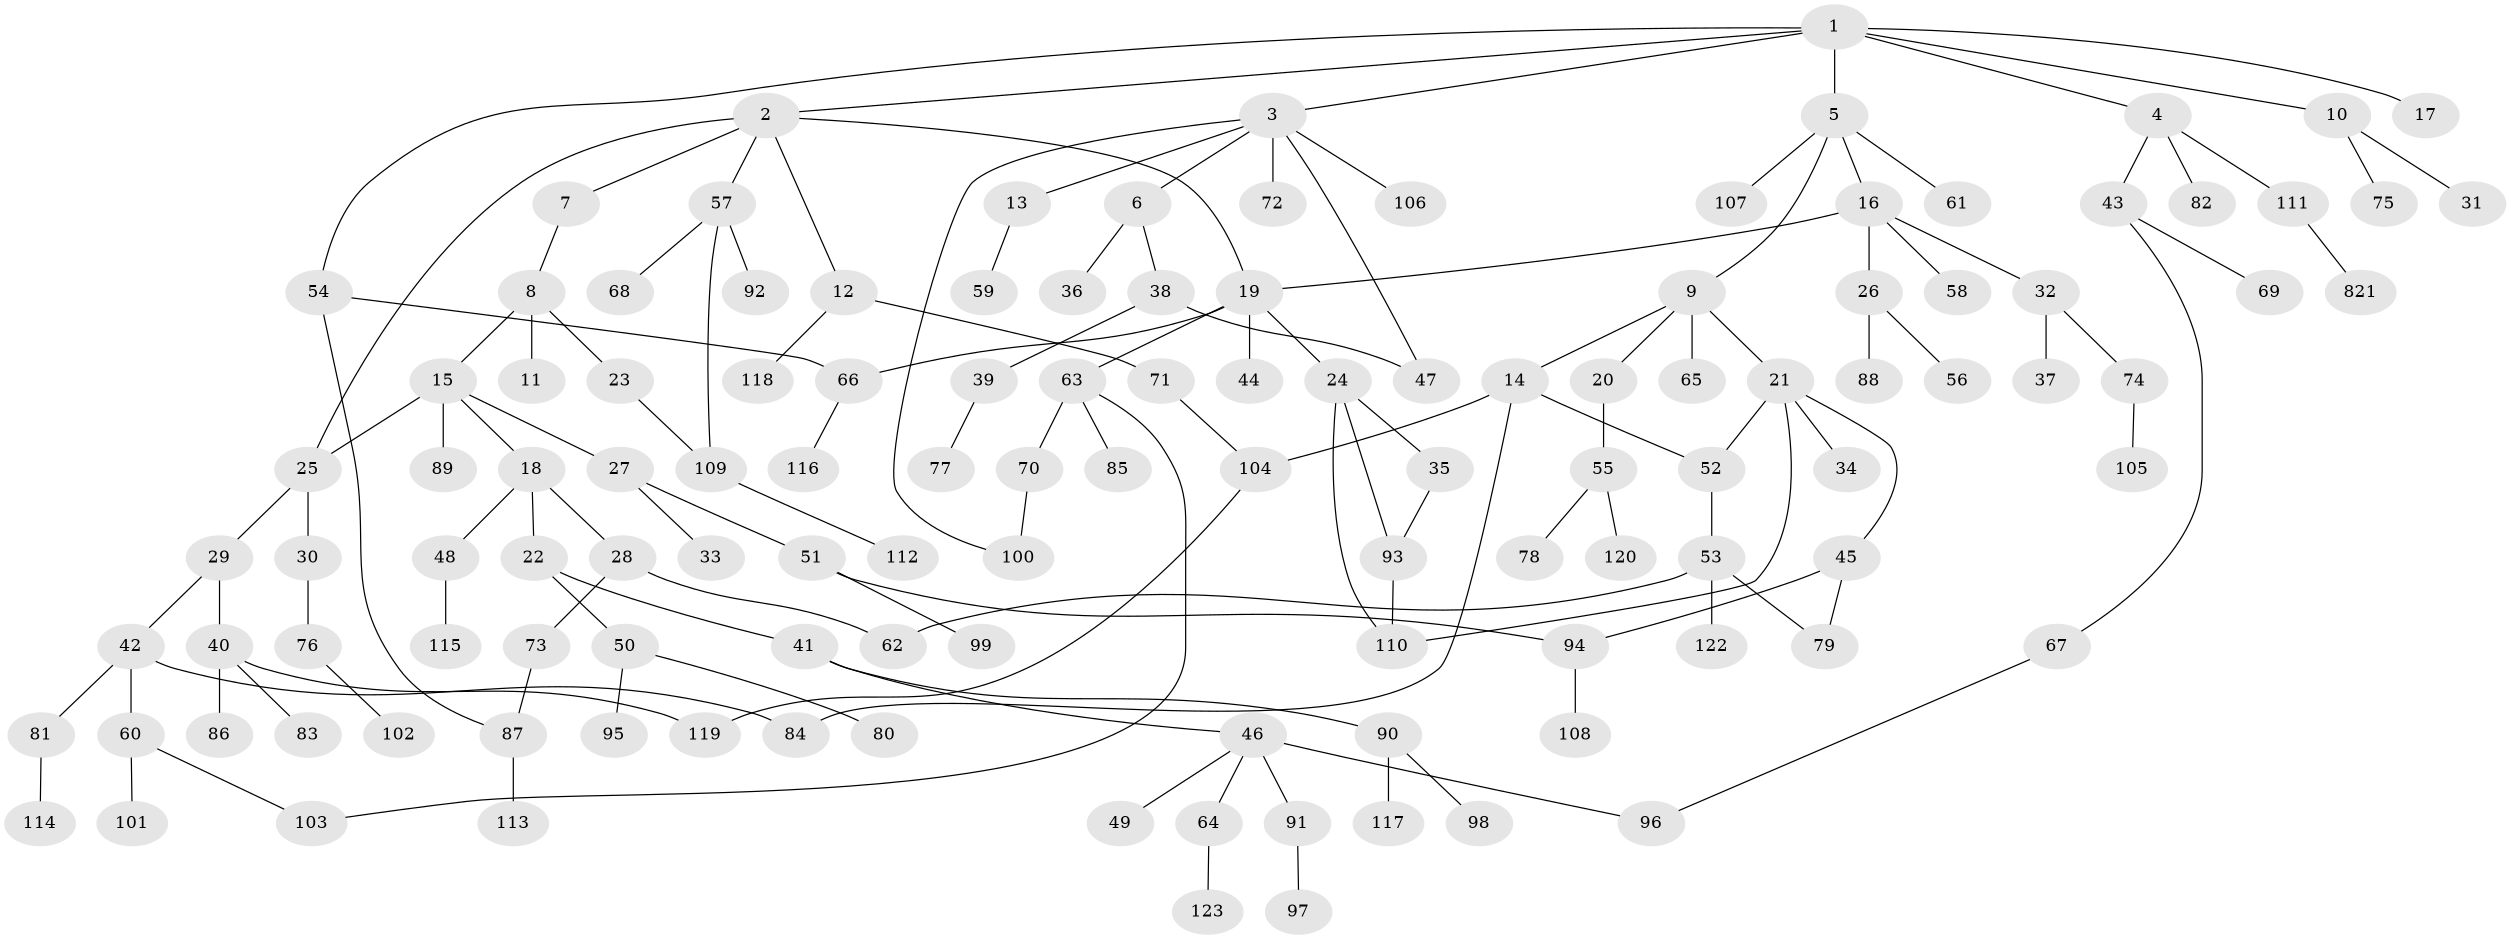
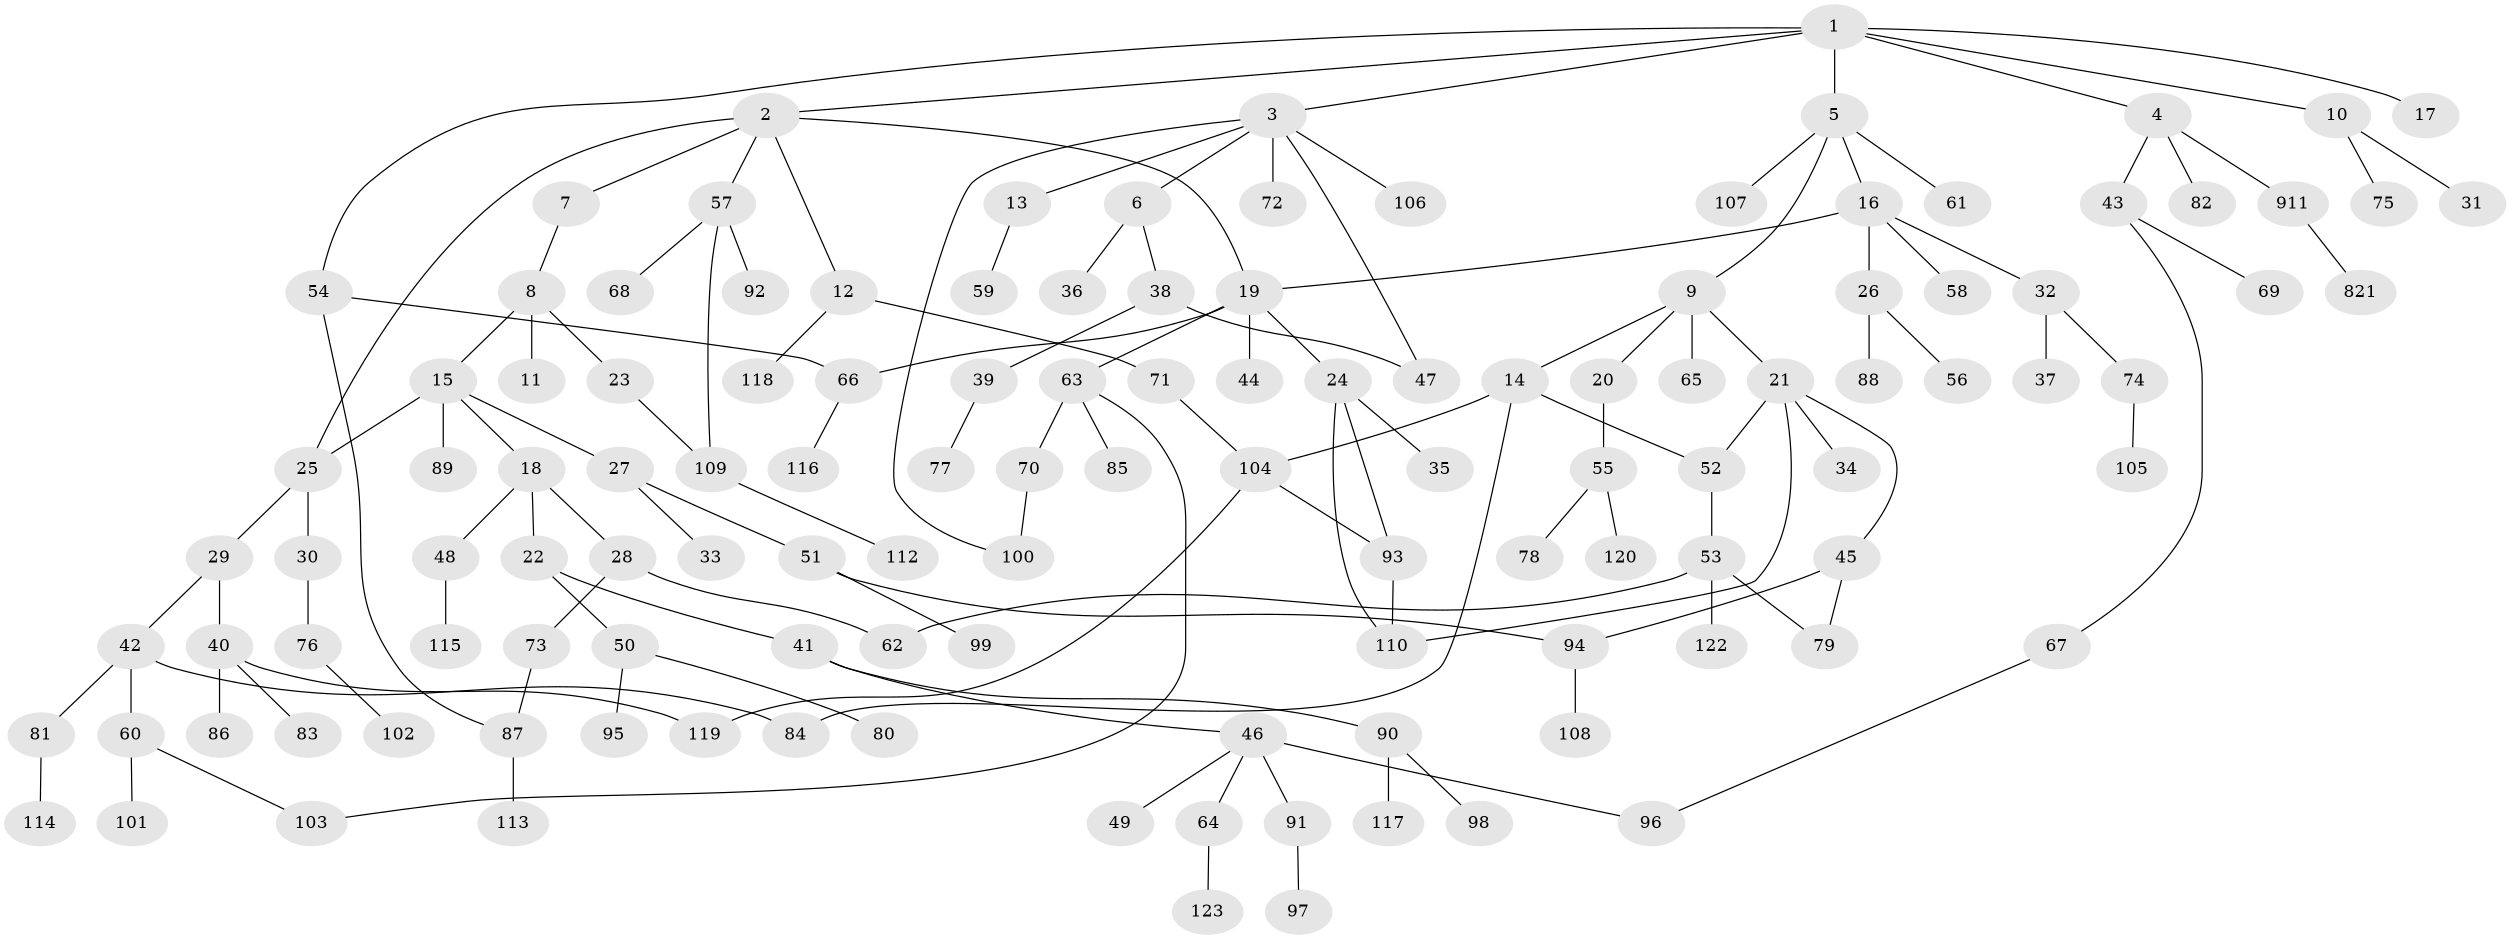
node "111": label "111" -> "911"
edge "35" -- "93": now "104" -- "93"
